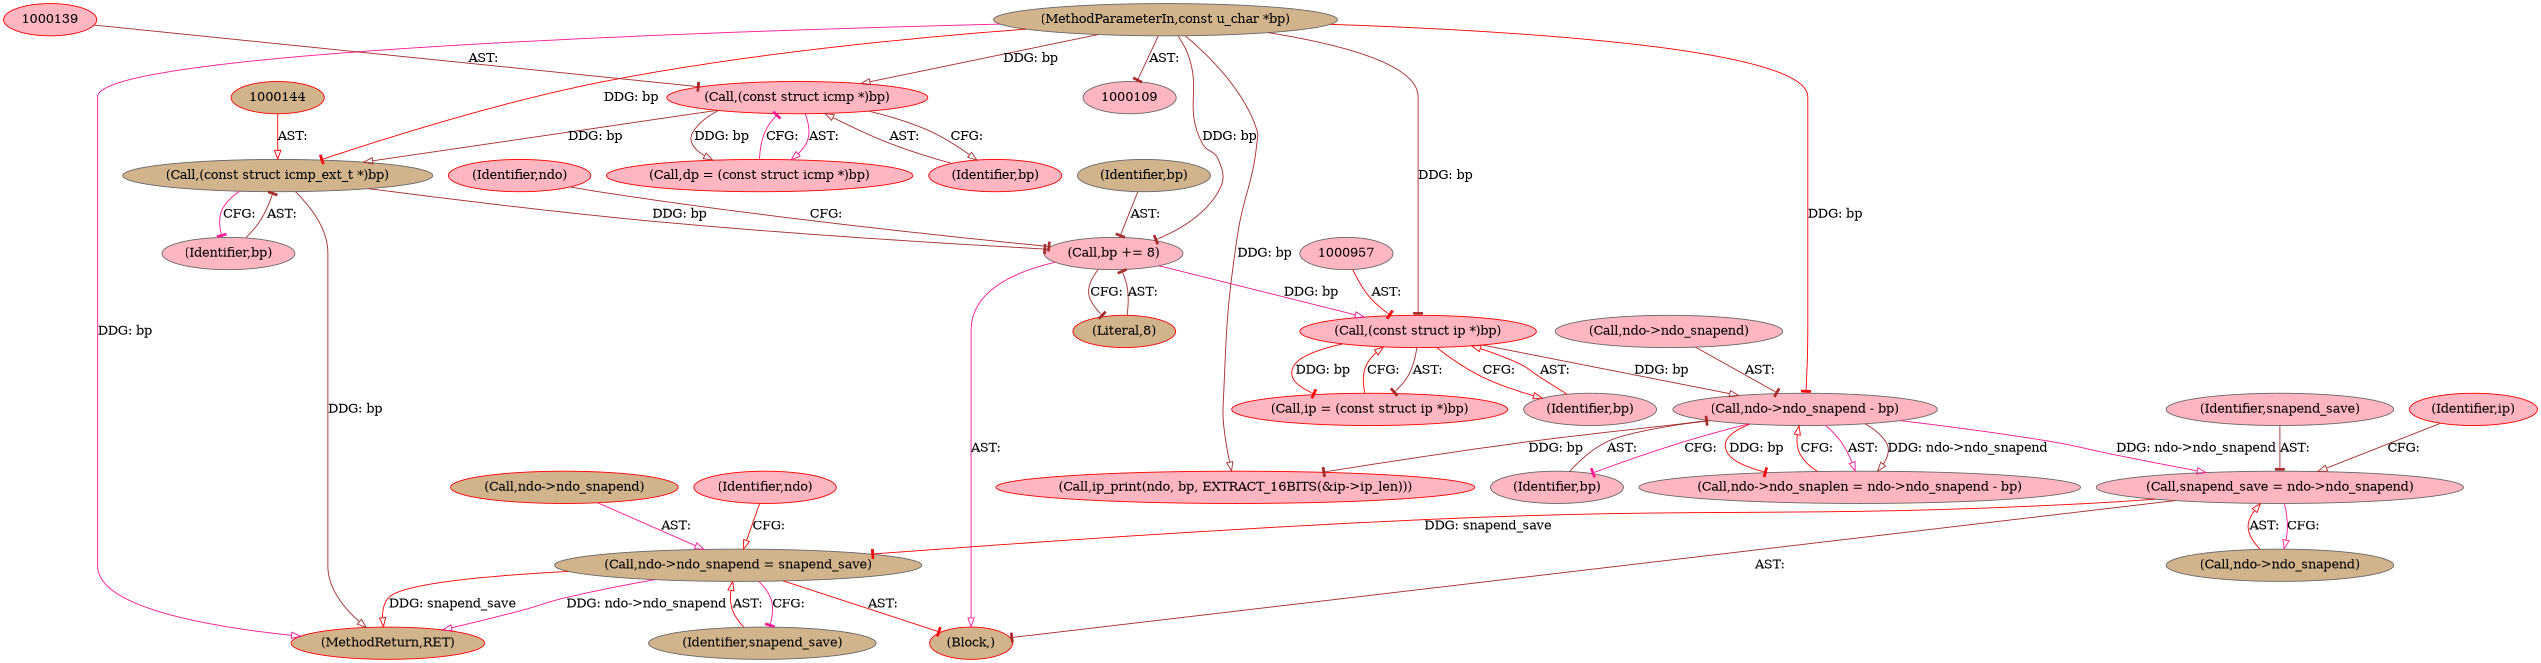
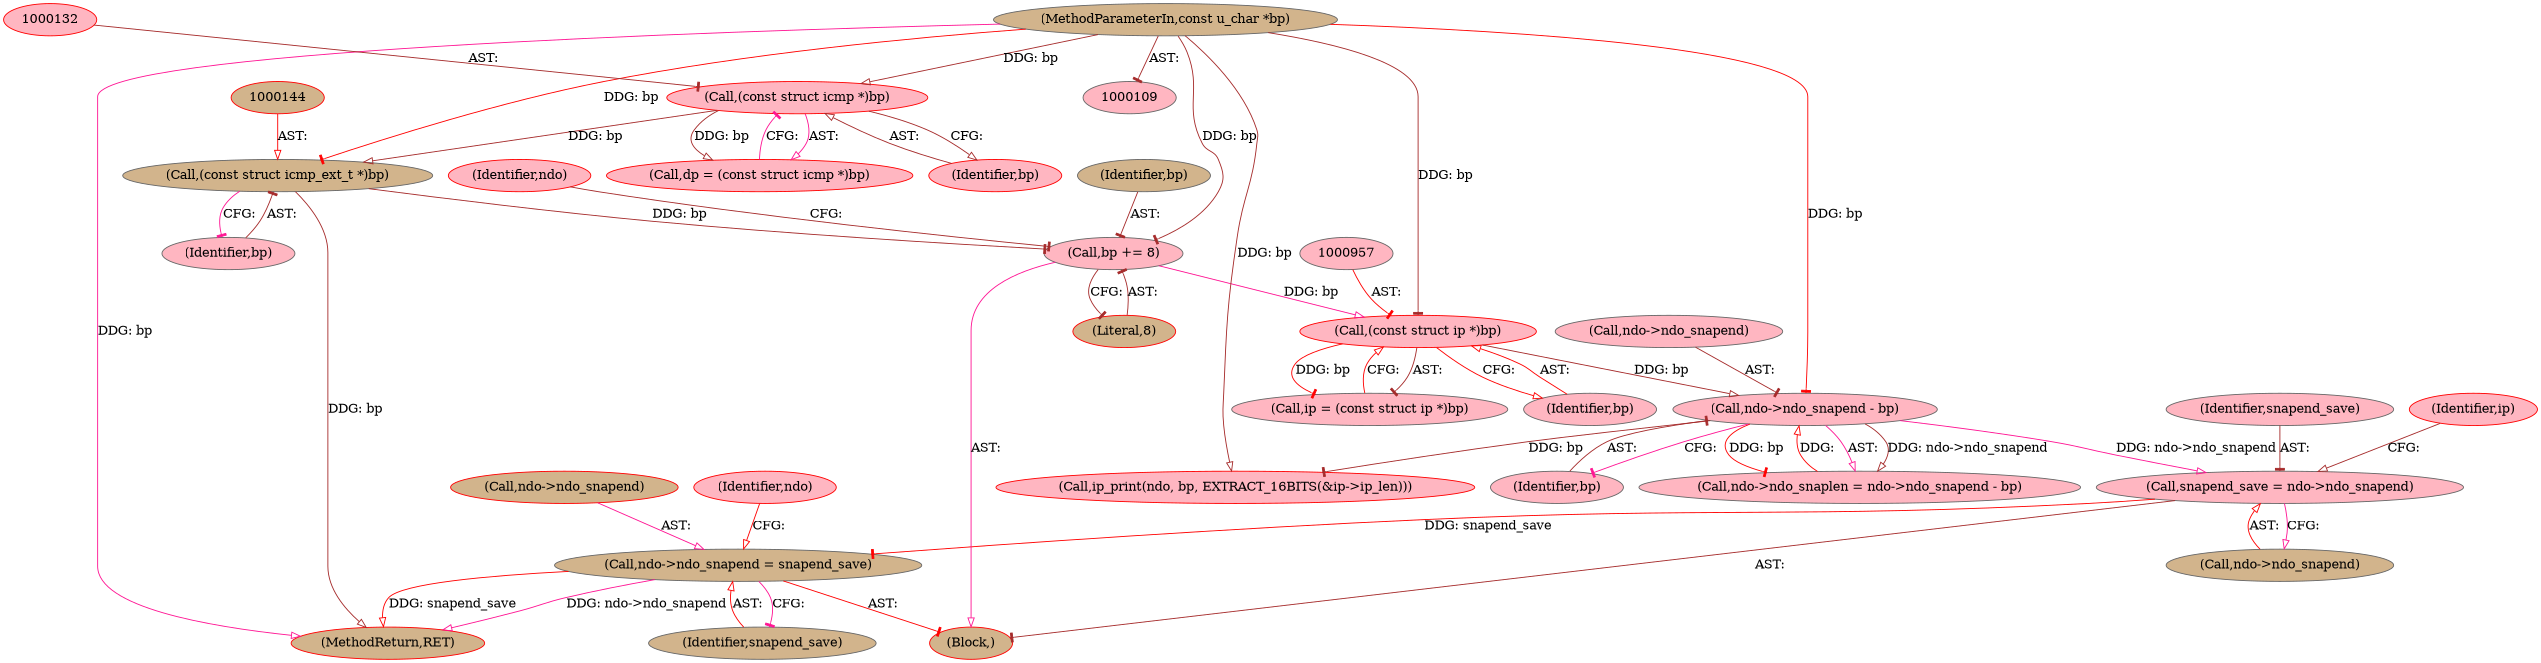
node "1000139": label "1000139" -> "1000132"
node "(Call,ip = (const struct ip *)bp)": color red -> gray40
edge "(Call,ndo->ndo_snaplen = ndo->ndo_snapend - bp)" -> "(Call,ndo->ndo_snapend - bp)": label "CFG: " -> "DDG: "
